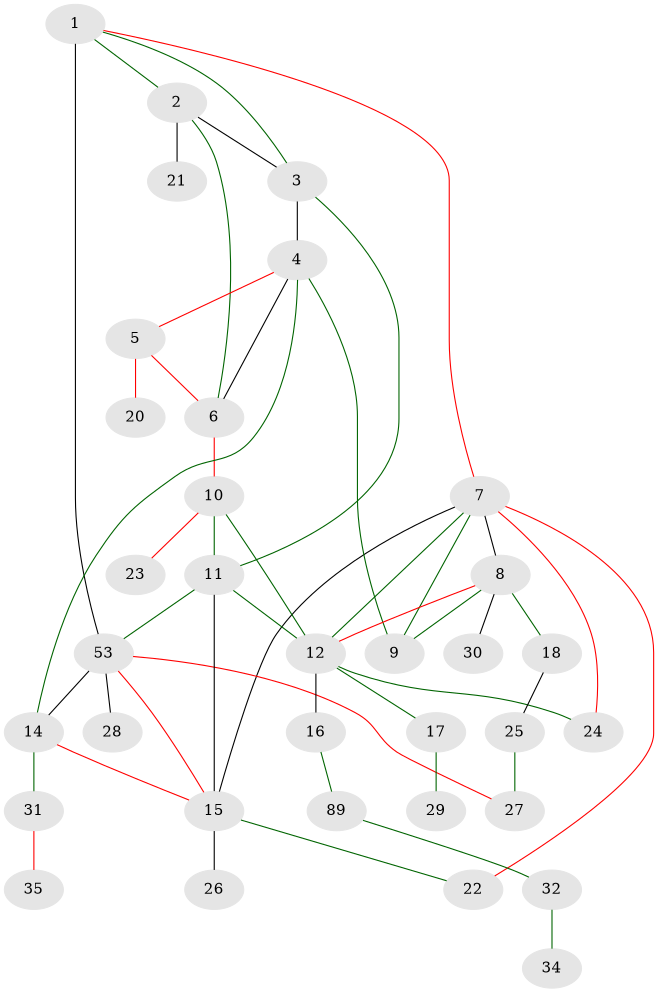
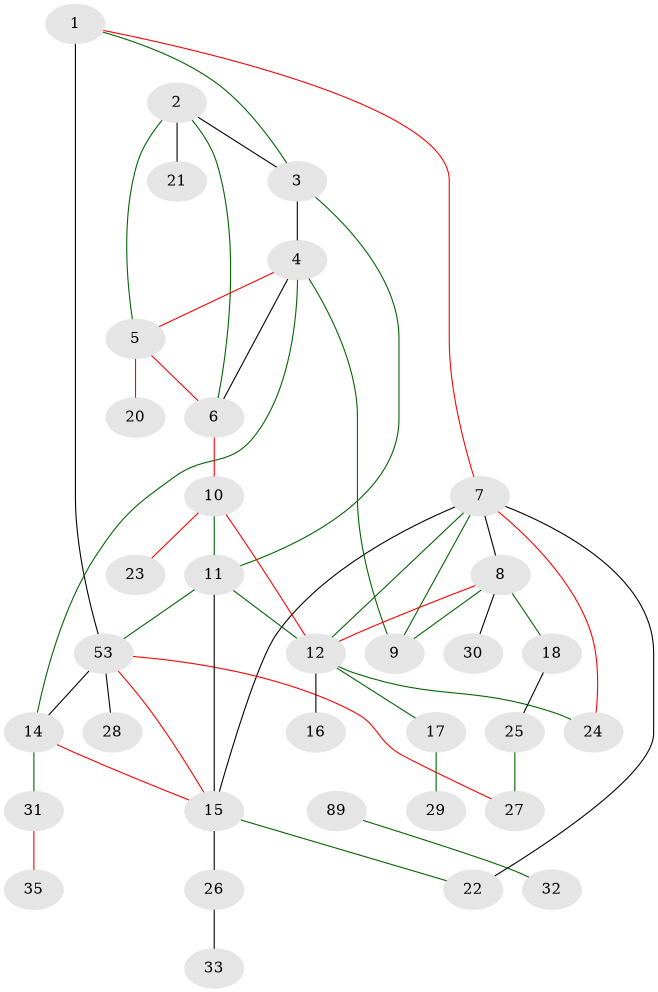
edge "1" -- "2": now "5" -- "2"
edge "10" -- "12": color darkgreen -> red
edge "7" -- "22": color red -> black
edge "16" -- "89": removed
node "33": added
node "34": removed
